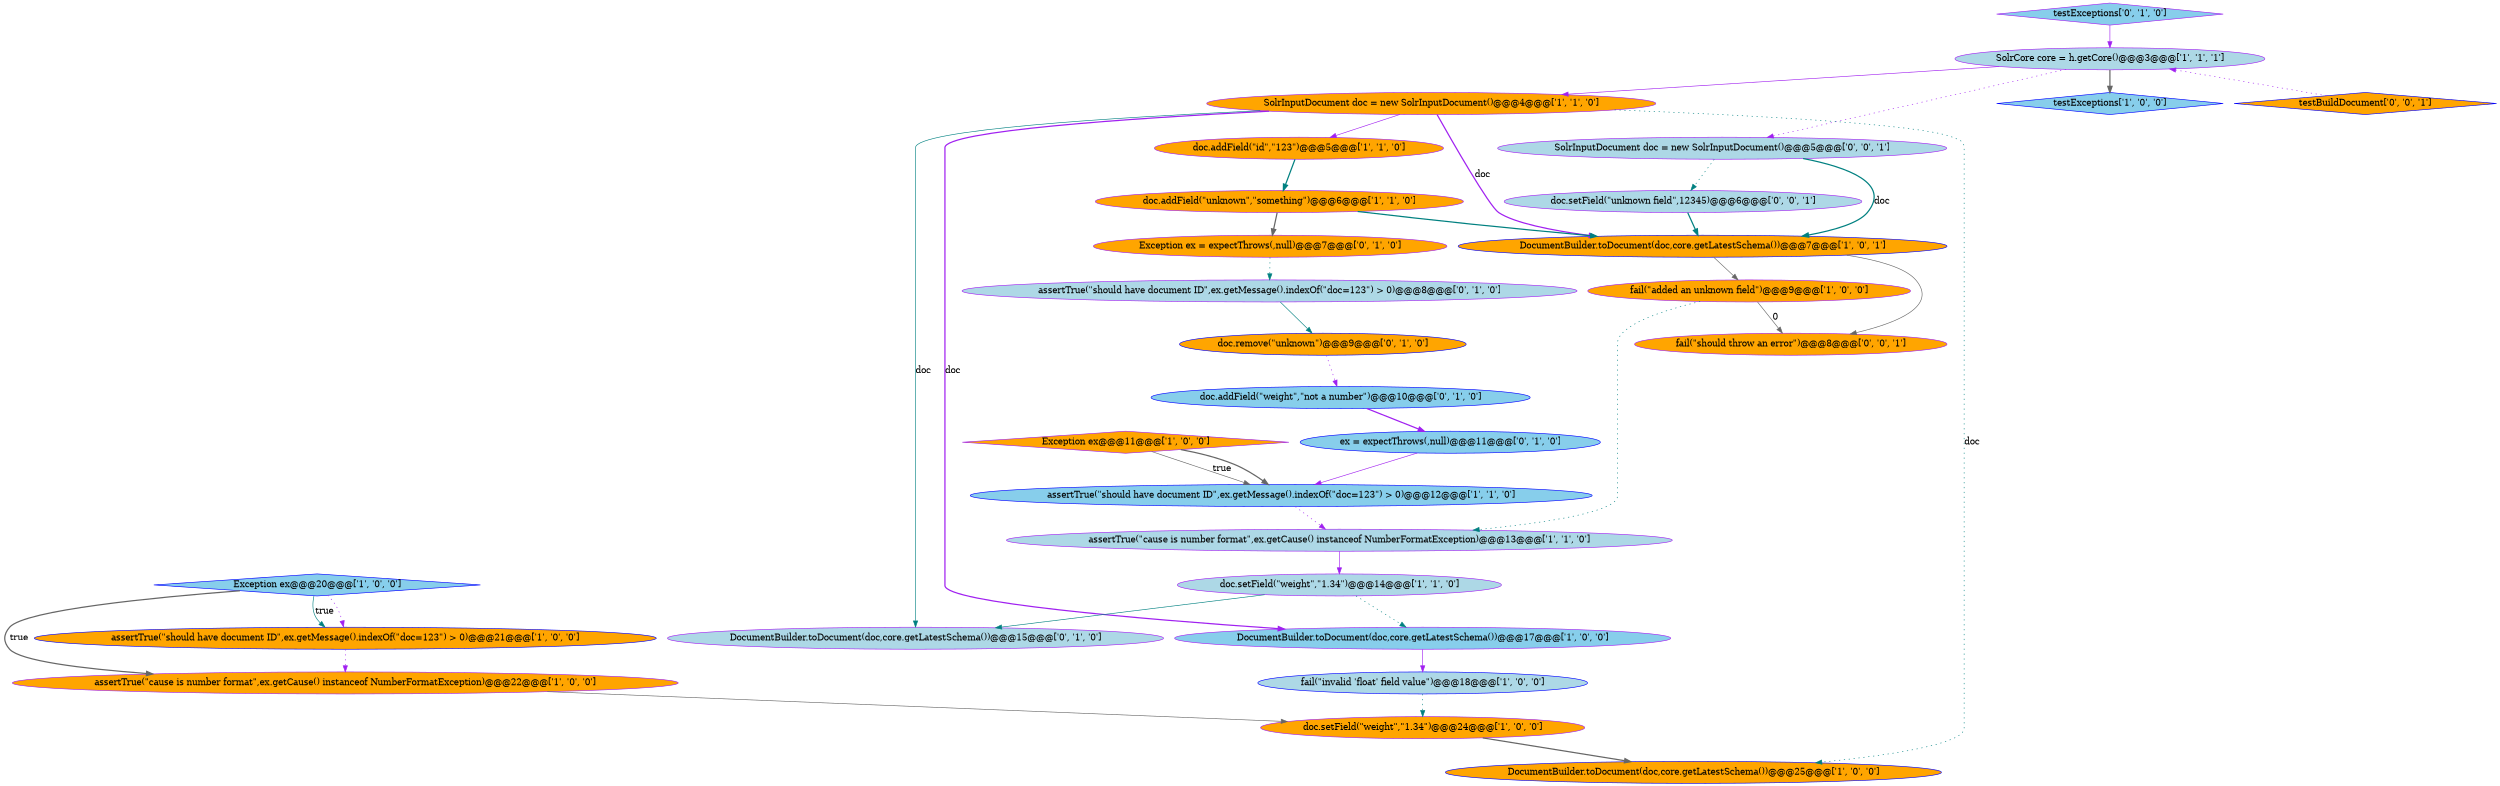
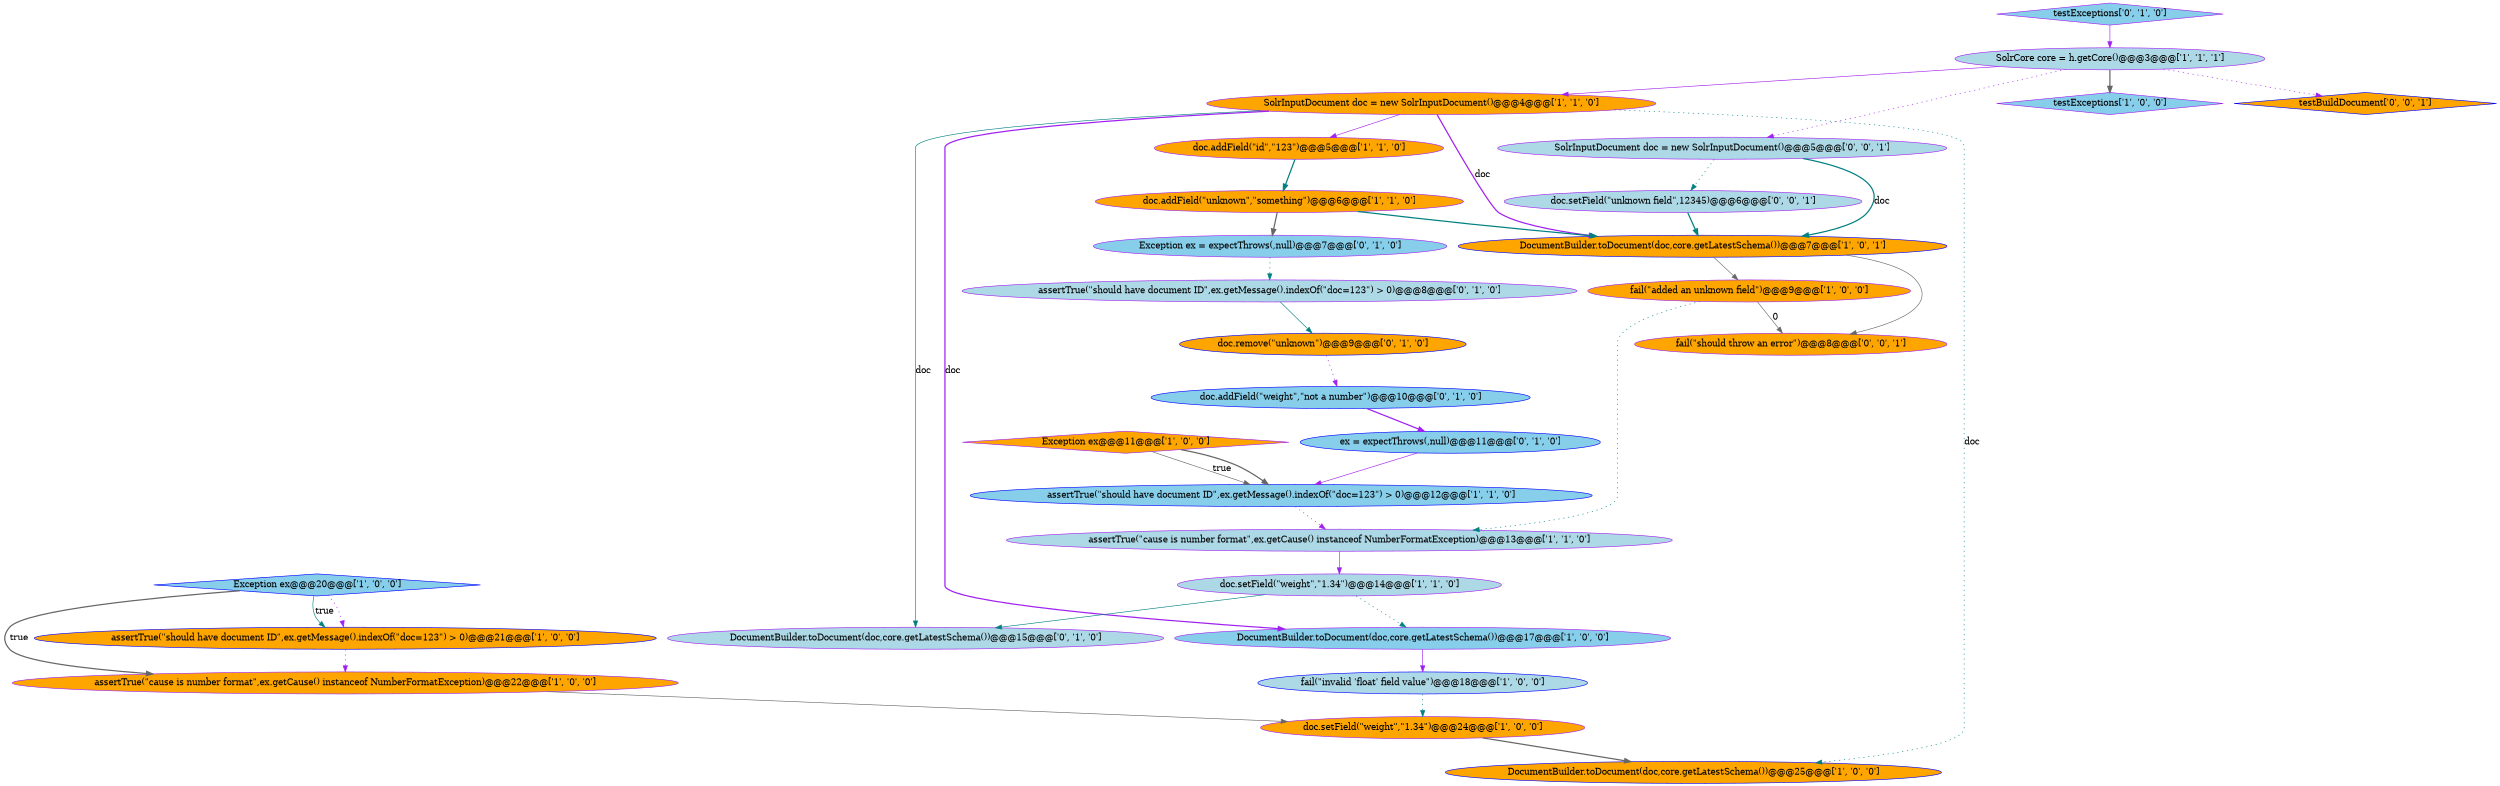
edge "testBuildDocument['0', '0', '1']" -> "SolrCore core = h.getCore()@@@3@@@['1', '1', '1']": reversed
node "testExceptions['1', '0', '0']": color blue -> purple
node "Exception ex = expectThrows(,null)@@@7@@@['0', '1', '0']": fillcolor orange -> skyblue
